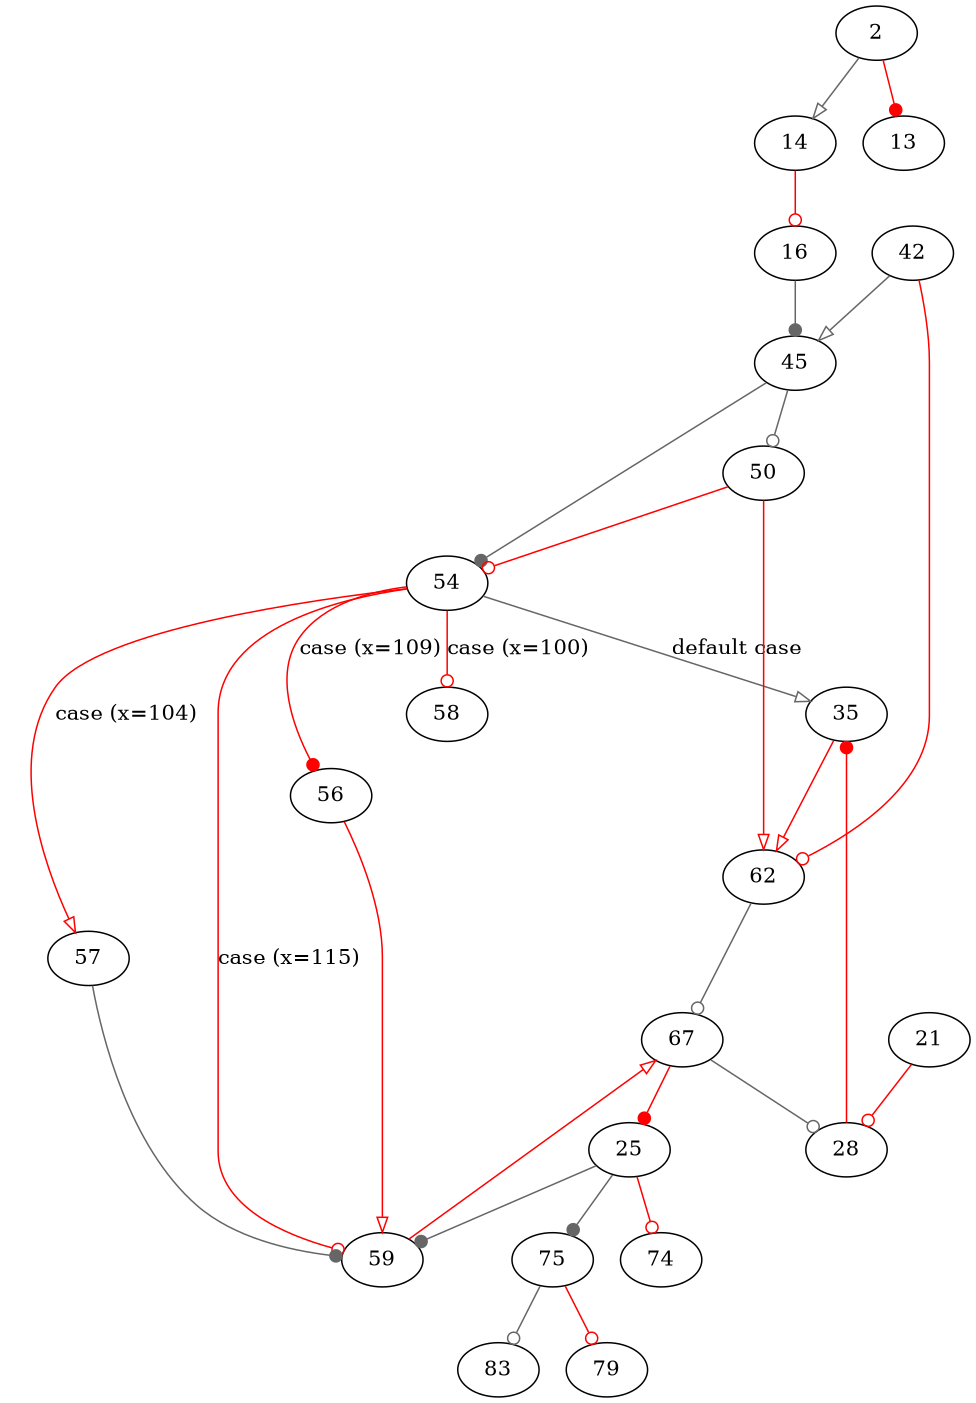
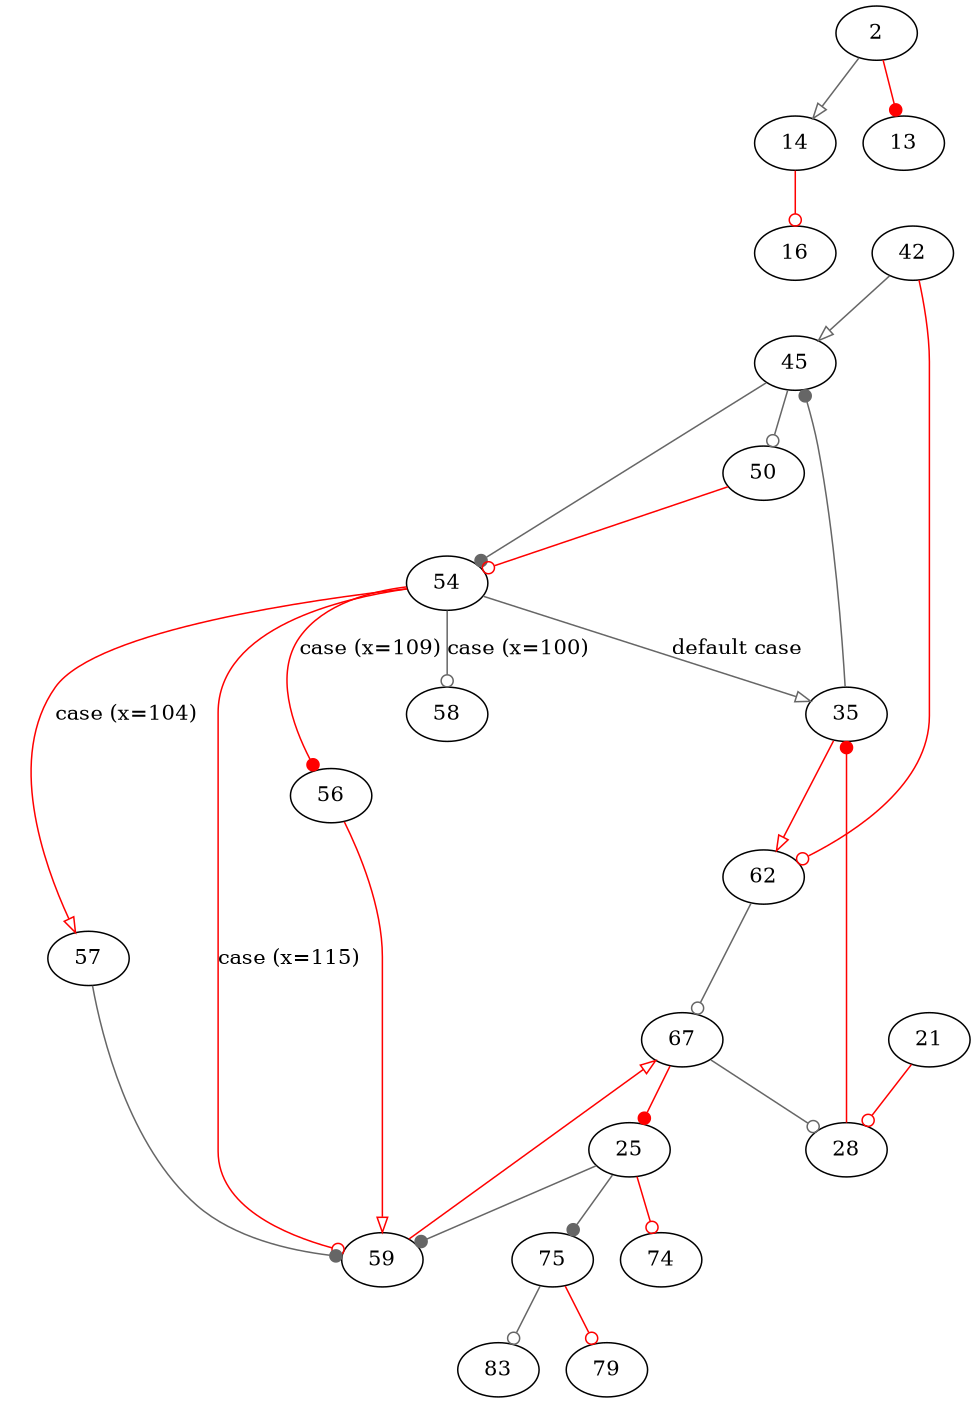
edge "16" -> "45": now "35" -> "45"
edge "54" -> "58": color red -> gray40
edge "50" -> "62": removed
